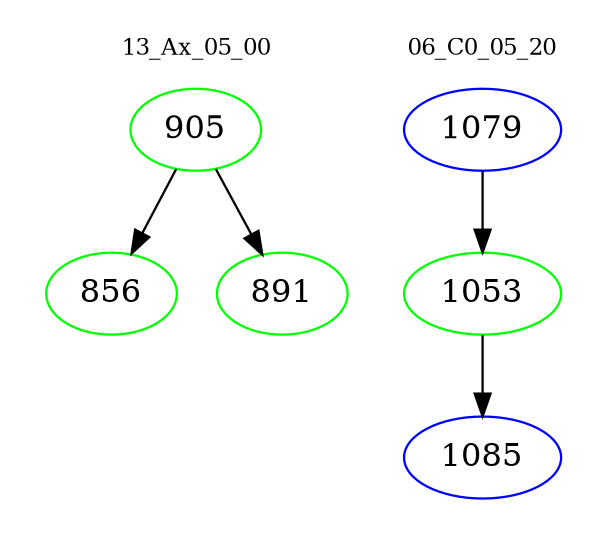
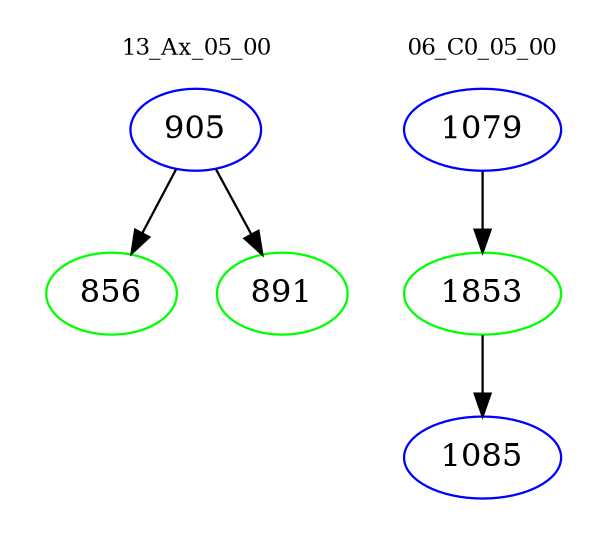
cluster "06_C0_05_20": label "06_C0_05_20" -> "06_C0_05_00"
node "905": color green -> blue
node "1053": label "1053" -> "1853"
